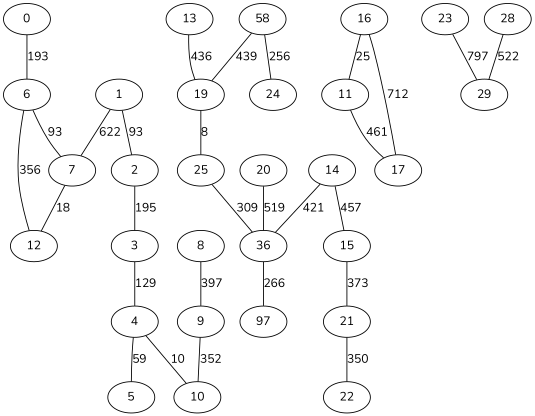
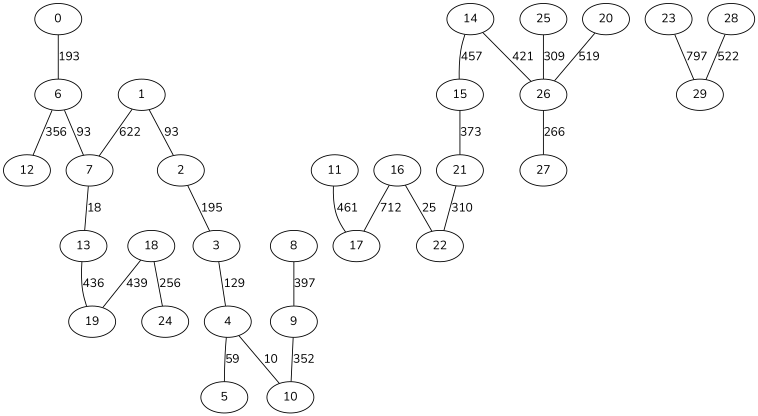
node "58": label "58" -> "18"
edge "16" -- "11": now "16" -- "22"
edge "19" -- "25": removed, label "8"
edge "7" -- "12": now "7" -- "13"
node "36": label "36" -> "26"
node "97": label "97" -> "27"
edge "21" -- "22": label "350" -> "310"
